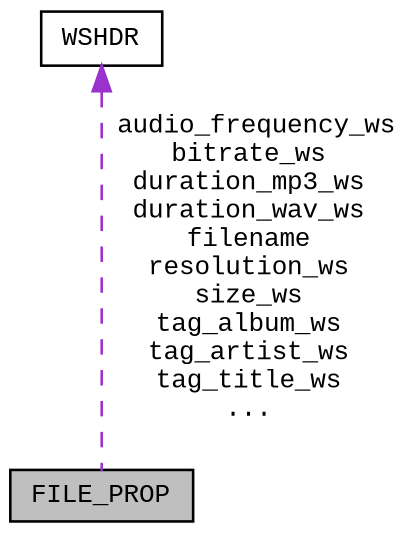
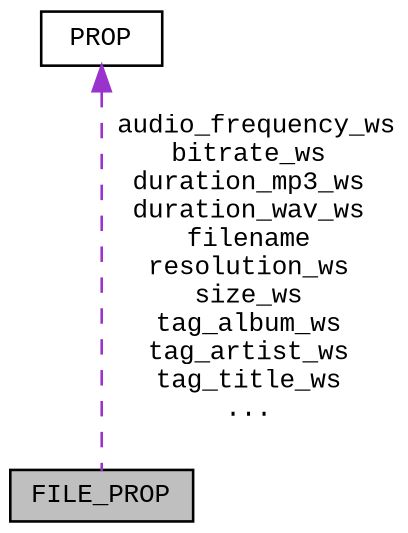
node "WSHDR": label "WSHDR" -> "PROP"
